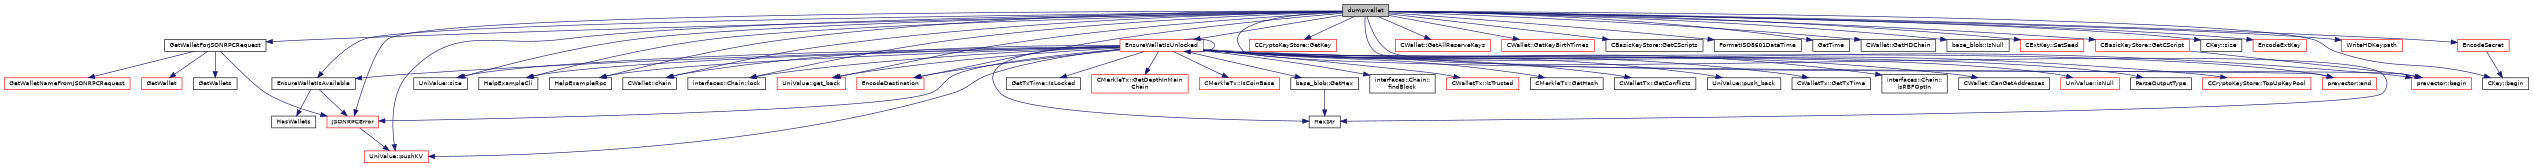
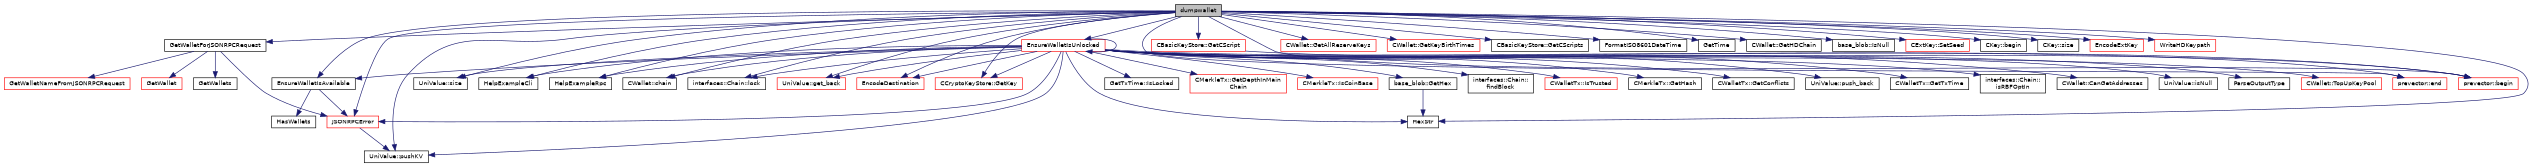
node "EncodeSecret": removed
edge "EnsureWalletIsUnlocked" -> "CCryptoKeyStore::GetKey": added
node "UniValue::isNull": color red -> black
node "CCryptoKeyStore::TopUpKeyPool": label "CCryptoKeyStore::TopUpKeyPool" -> "CWallet::TopUpKeyPool"
node "UniValue::pushKV": color red -> black
